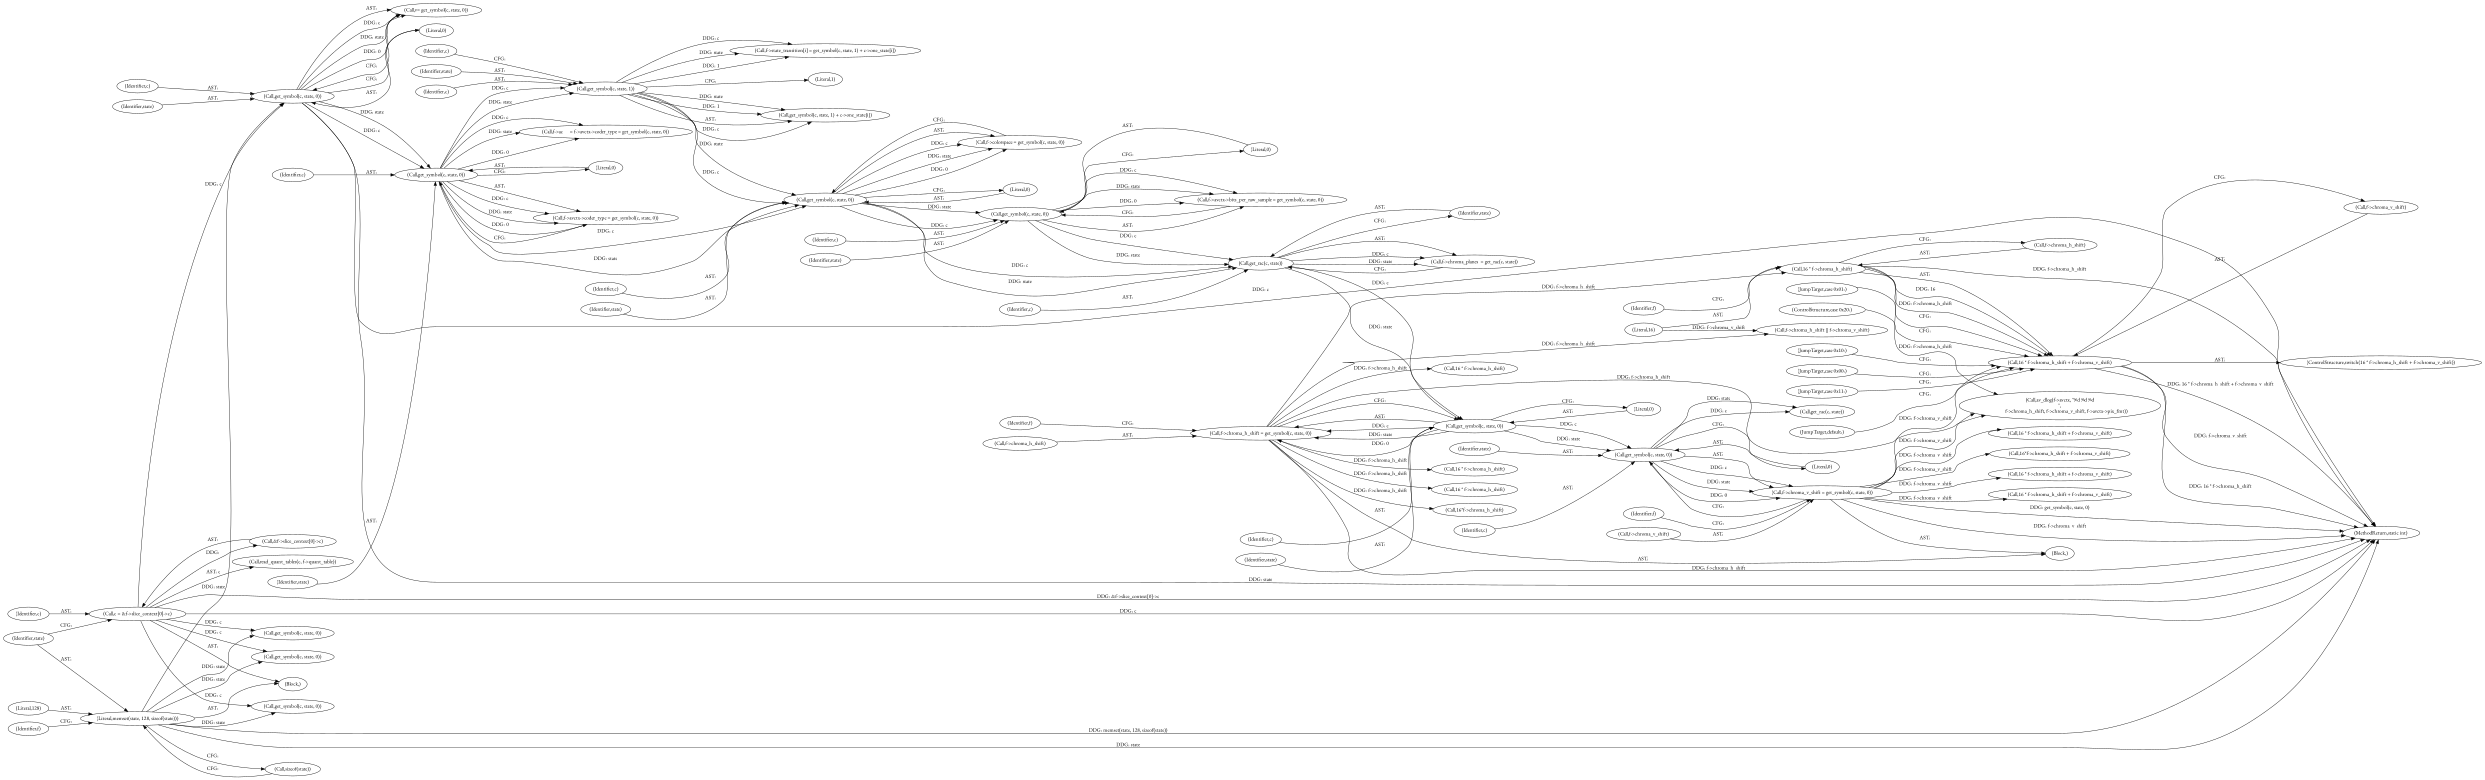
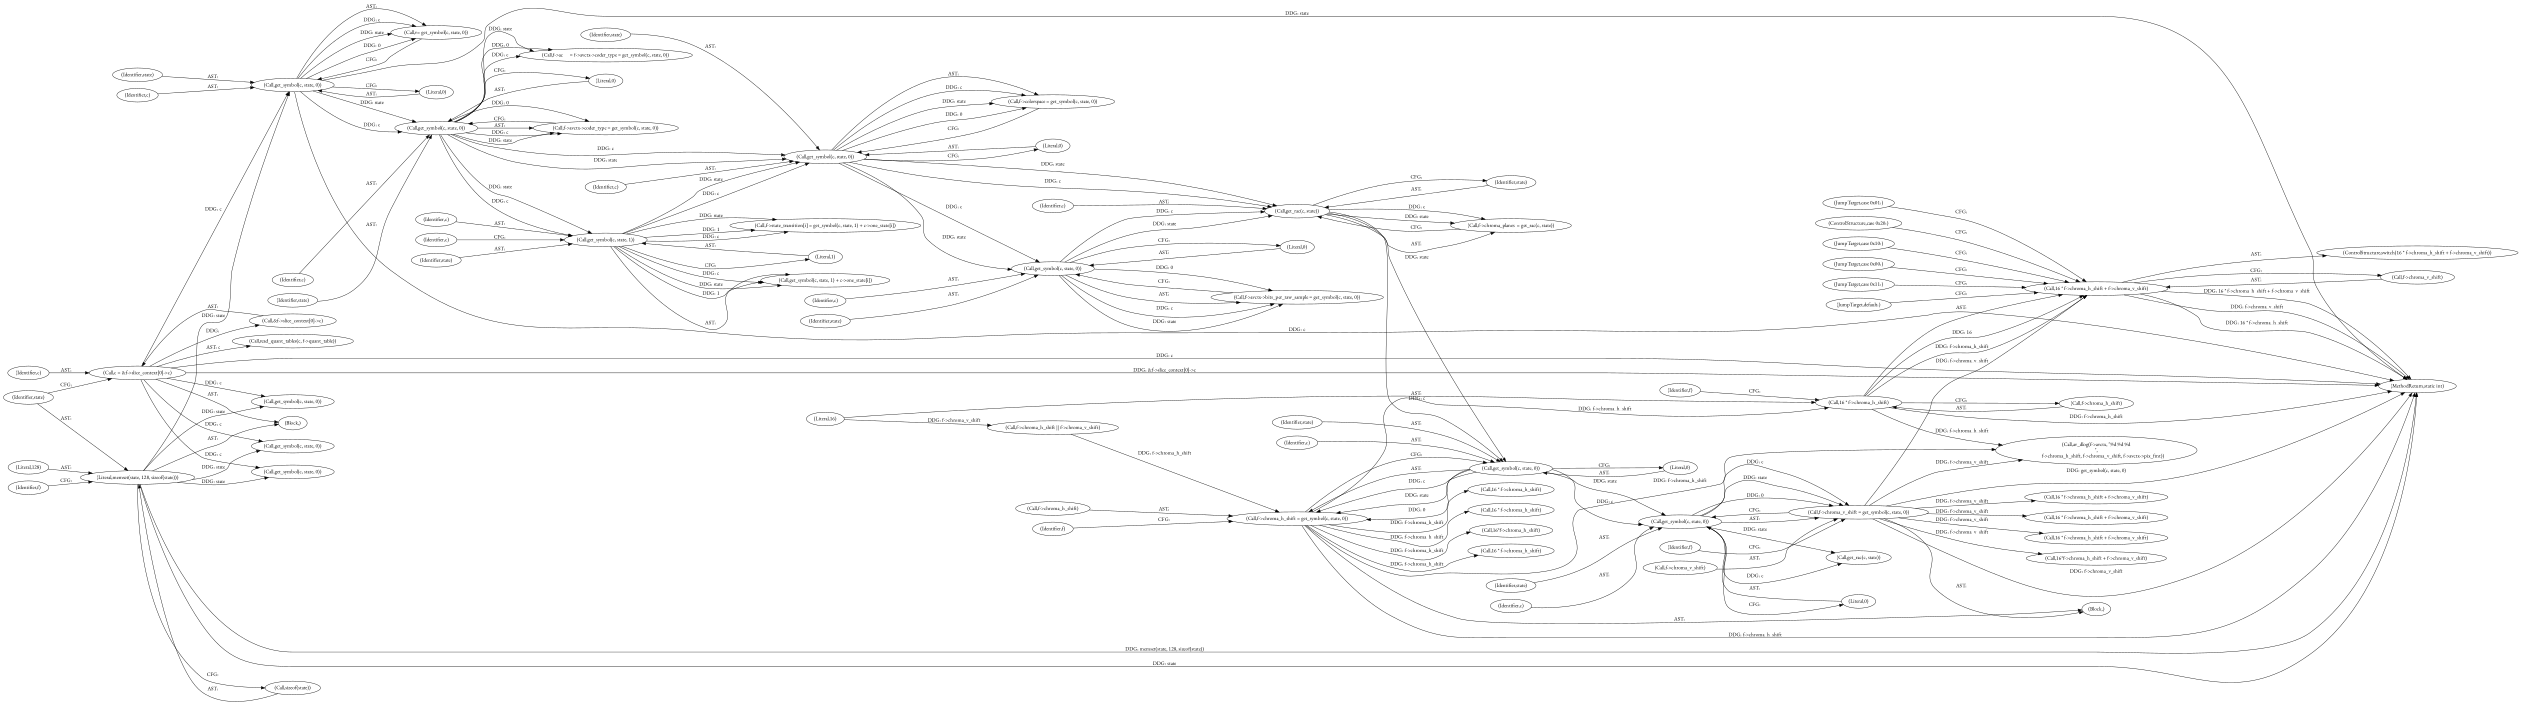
edge "(Literal,1)" -> "(Call,get_symbol(c, state, 1))": added, label "AST:"
edge "(Call,f->chroma_h_shift = get_symbol(c, state, 0))" -> "(Call,f->chroma_h_shift || f->chroma_v_shift)": reversed
edge "(Call,sizeof(state))" -> "(Literal,memset(state, 128, sizeof(state)))": label "CFG: " -> "AST: "
